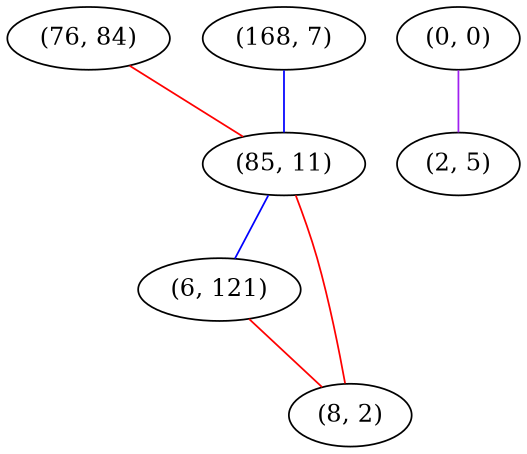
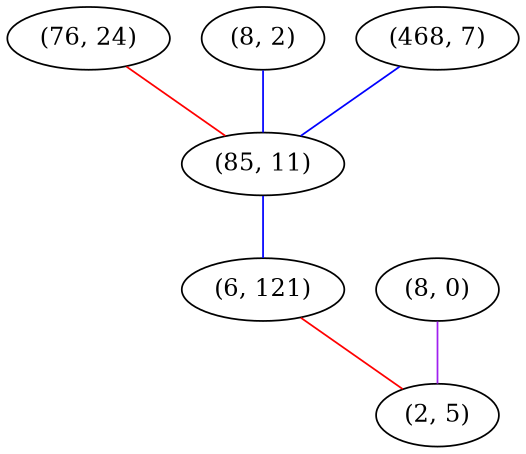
node "(76, 84)": label "(76, 84)" -> "(76, 24)"
node "(168, 7)": label "(168, 7)" -> "(468, 7)"
node "(0, 0)": label "(0, 0)" -> "(8, 0)"
edge "(85, 11)" -- "(8, 2)": color red -> blue
edge "(6, 121)" -- "(8, 2)": now "(6, 121)" -- "(2, 5)"
